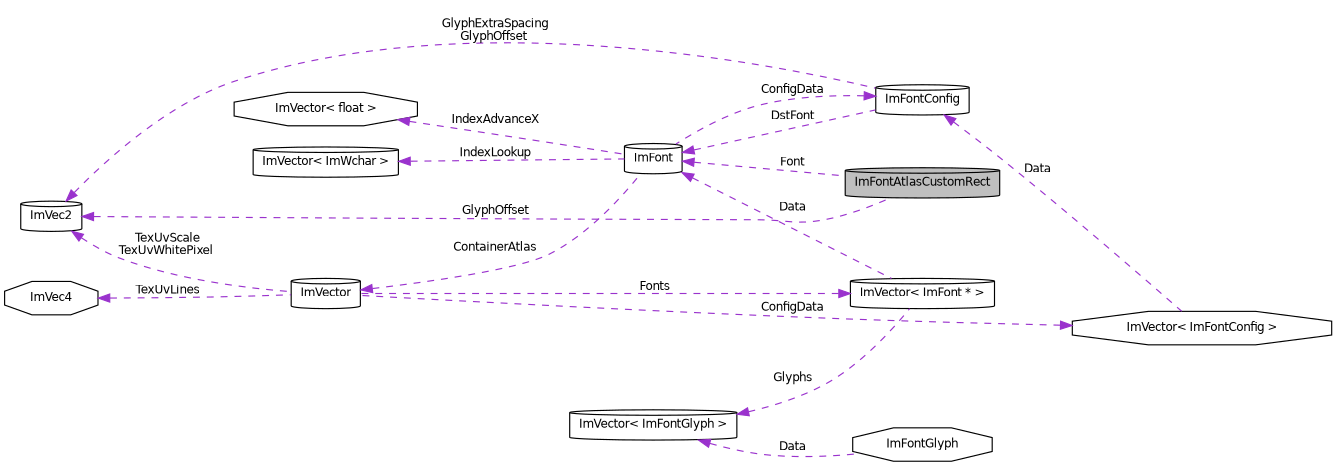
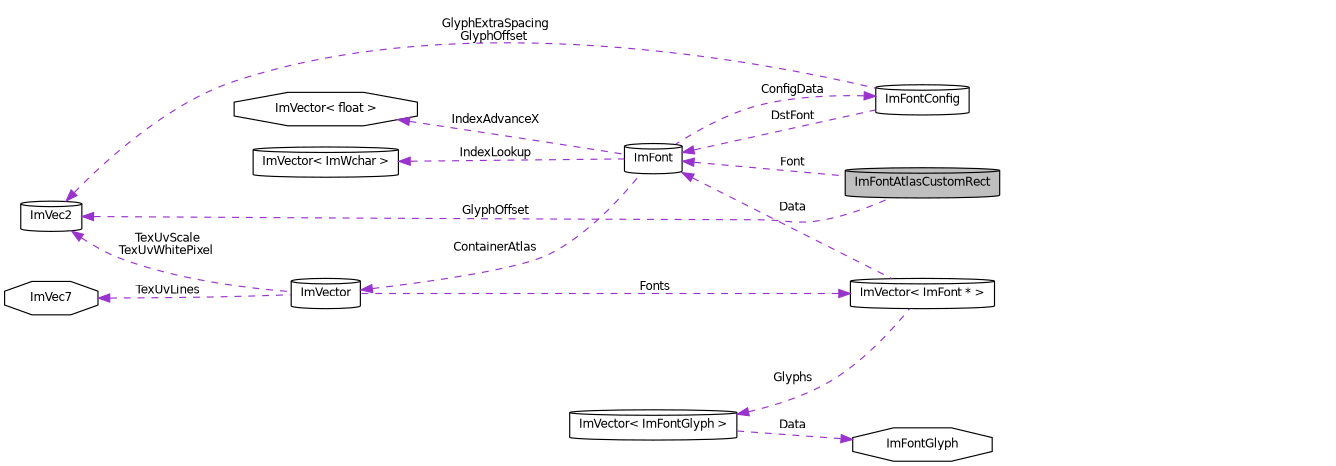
node "ImVec4": label "ImVec4" -> "ImVec7"
node "ImVector< ImFontConfig >": removed
edge "ImFontGlyph" -> "ImVector< ImFontGlyph >": reversed
